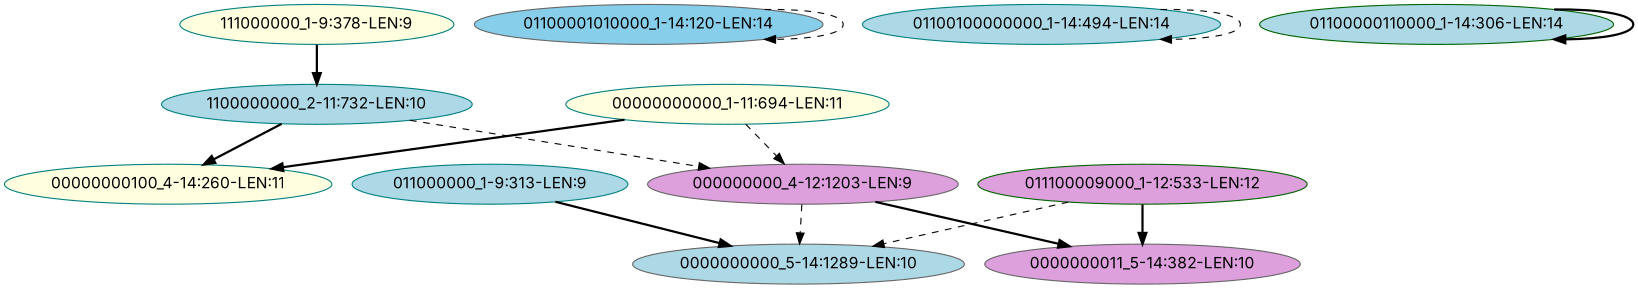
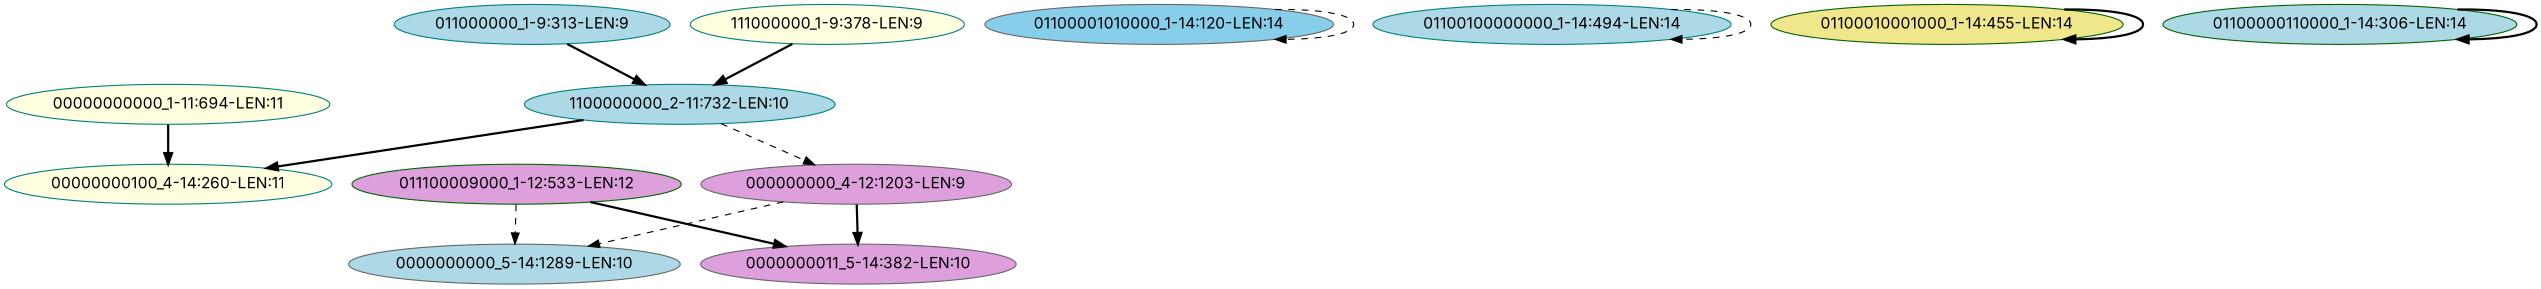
node "01100010001000_1-14:455-LEN:14": added
edge "00000000000_1-11:694-LEN:11" -> "000000000_4-12:1203-LEN:9": removed
edge "011000000_1-9:313-LEN:9" -> "0000000000_5-14:1289-LEN:10": now "011000000_1-9:313-LEN:9" -> "1100000000_2-11:732-LEN:10"
